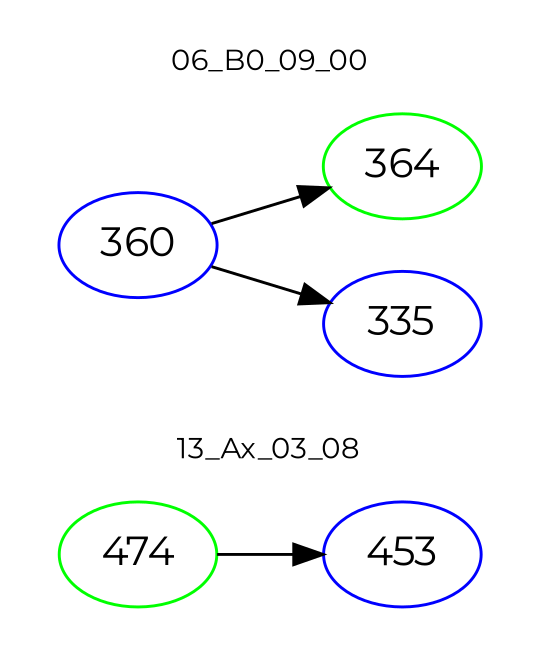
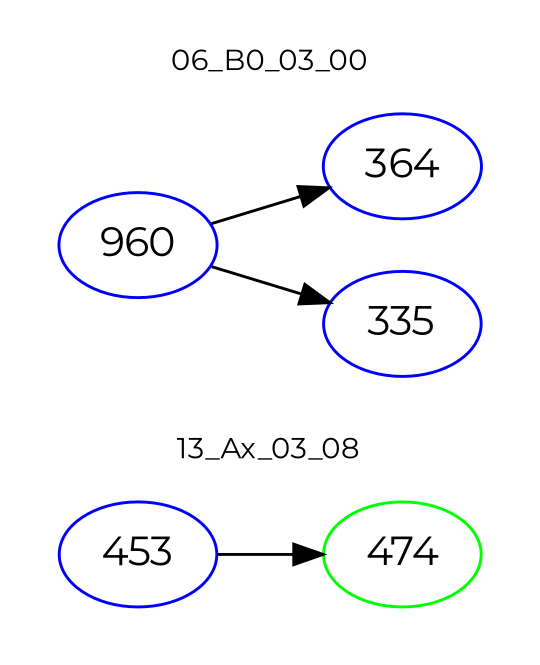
cluster "06_B0_09_00": label "06_B0_09_00" -> "06_B0_03_00"
node "364": color green -> blue
node "360": label "360" -> "960"
edge "474" -> "453": reversed
